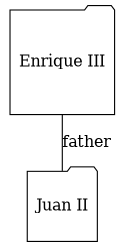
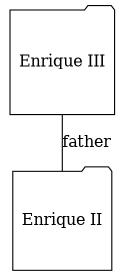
node "Juan II": label "Juan II" -> "Enrique II"
